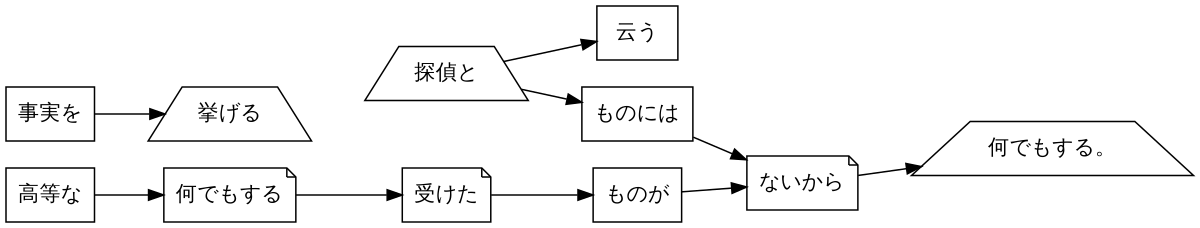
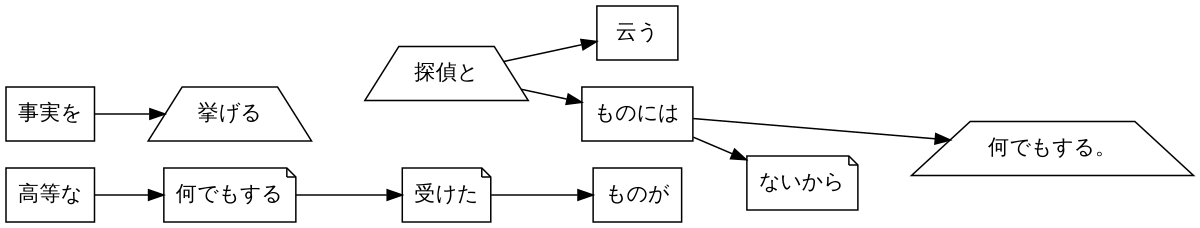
edge "ないから" -> "何でもする。": now "ものには" -> "何でもする。"
edge "ものが" -> "ないから": removed
